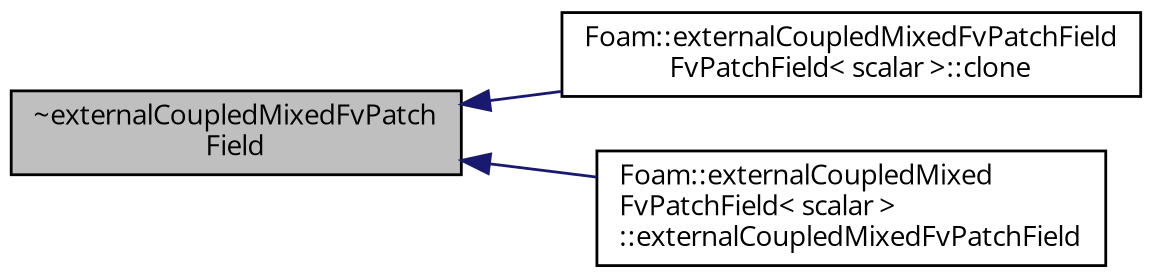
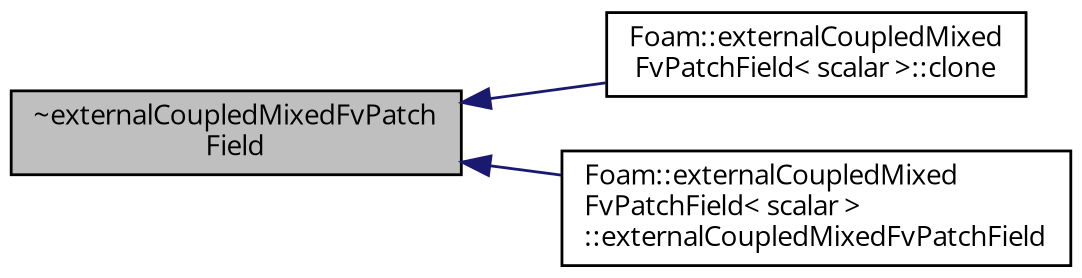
node "Foam::externalCoupledMixedFvPatchField FvPatchField< scalar >::clone": label "Foam::externalCoupledMixedFvPatchField FvPatchField< scalar >::clone" -> "Foam::externalCoupledMixed FvPatchField< scalar >::clone"
